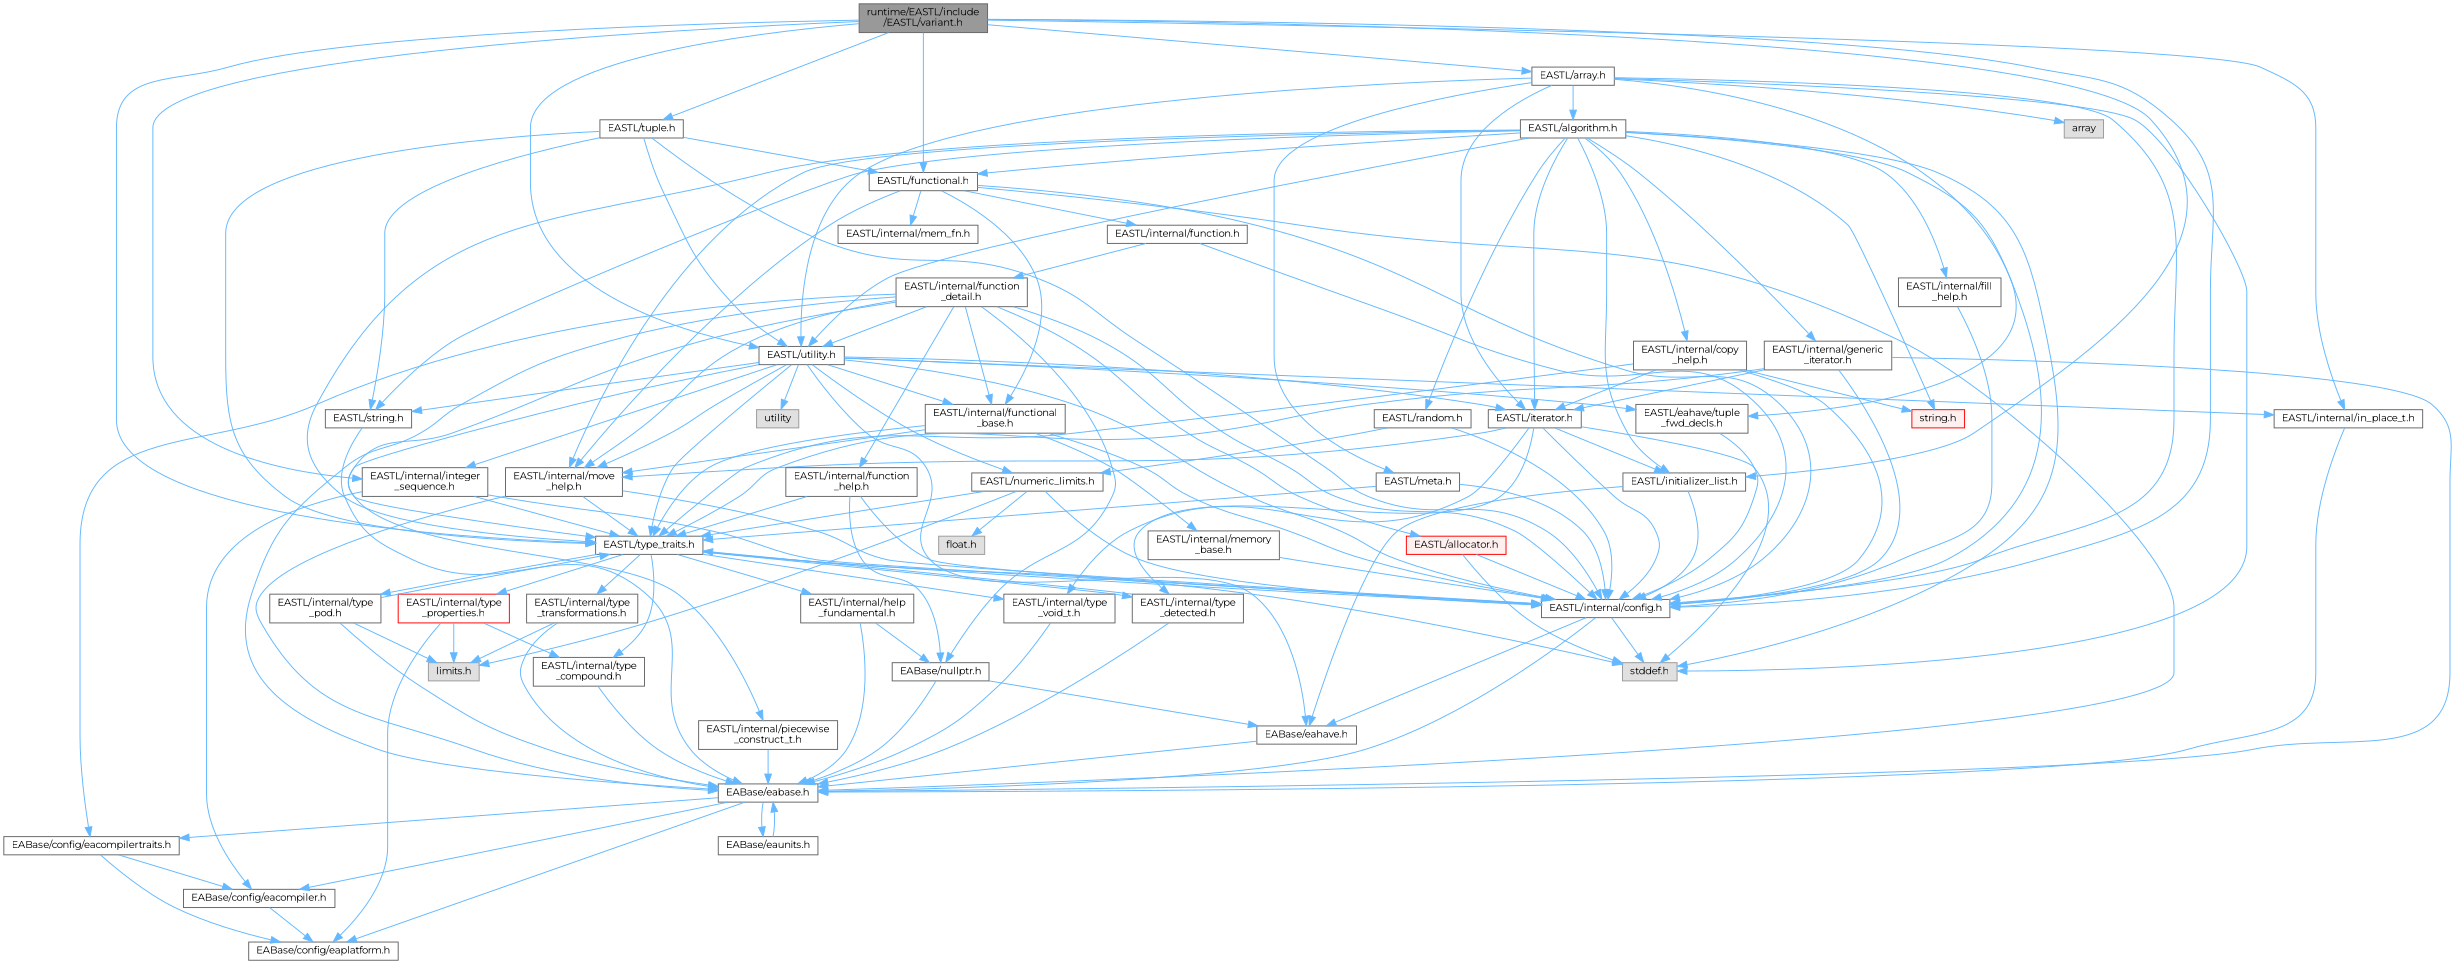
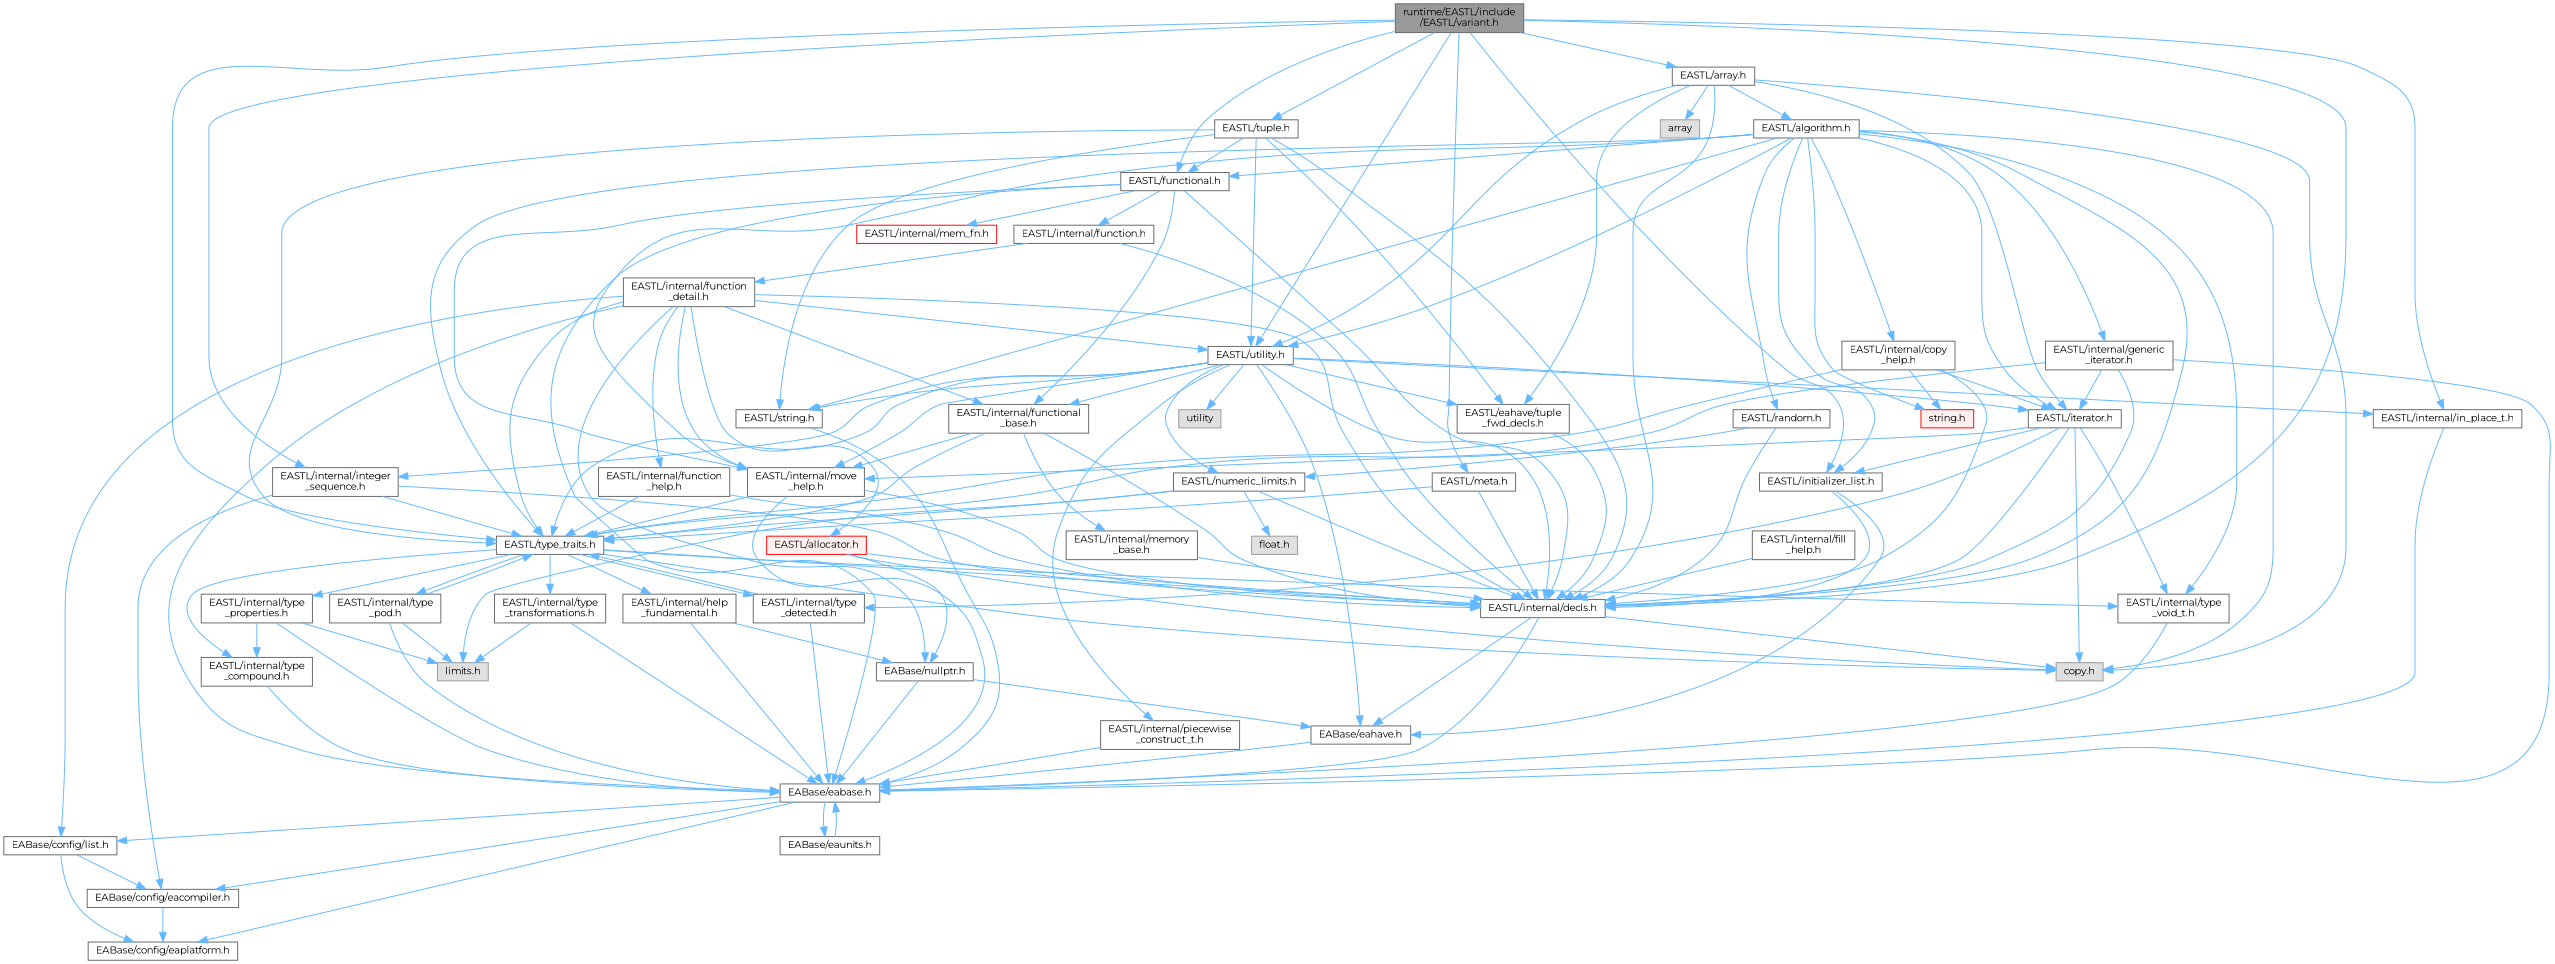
edge "EASTL/algorithm.h" -> "EASTL/internal/fill _help.h": now "EASTL/algorithm.h" -> "EASTL/internal/type _void_t.h"
edge "EASTL/array.h" -> "EASTL/meta.h": now "runtime/EASTL/include /EASTL/variant.h" -> "EASTL/meta.h"
node "EASTL/internal/mem_fn.h": color grey40 -> red
edge "EASTL/tuple.h" -> "EASTL/eahave/tuple _fwd_decls.h": added
edge "EASTL/internal/function _help.h" -> "EABase/nullptr.h": now "EASTL/allocator.h" -> "EABase/nullptr.h"
node "EASTL/internal/type _properties.h": color red -> grey40
node "EASTL/internal/config.h": label "EASTL/internal/config.h" -> "EASTL/internal/decls.h"
node "stddef.h": label "stddef.h" -> "copy.h"
edge "EASTL/internal/type _properties.h" -> "EABase/config/eaplatform.h": now "EASTL/internal/type _properties.h" -> "EABase/eabase.h"
node "EABase/config/eacompilertraits.h": label "EABase/config/eacompilertraits.h" -> "EABase/config/list.h"
